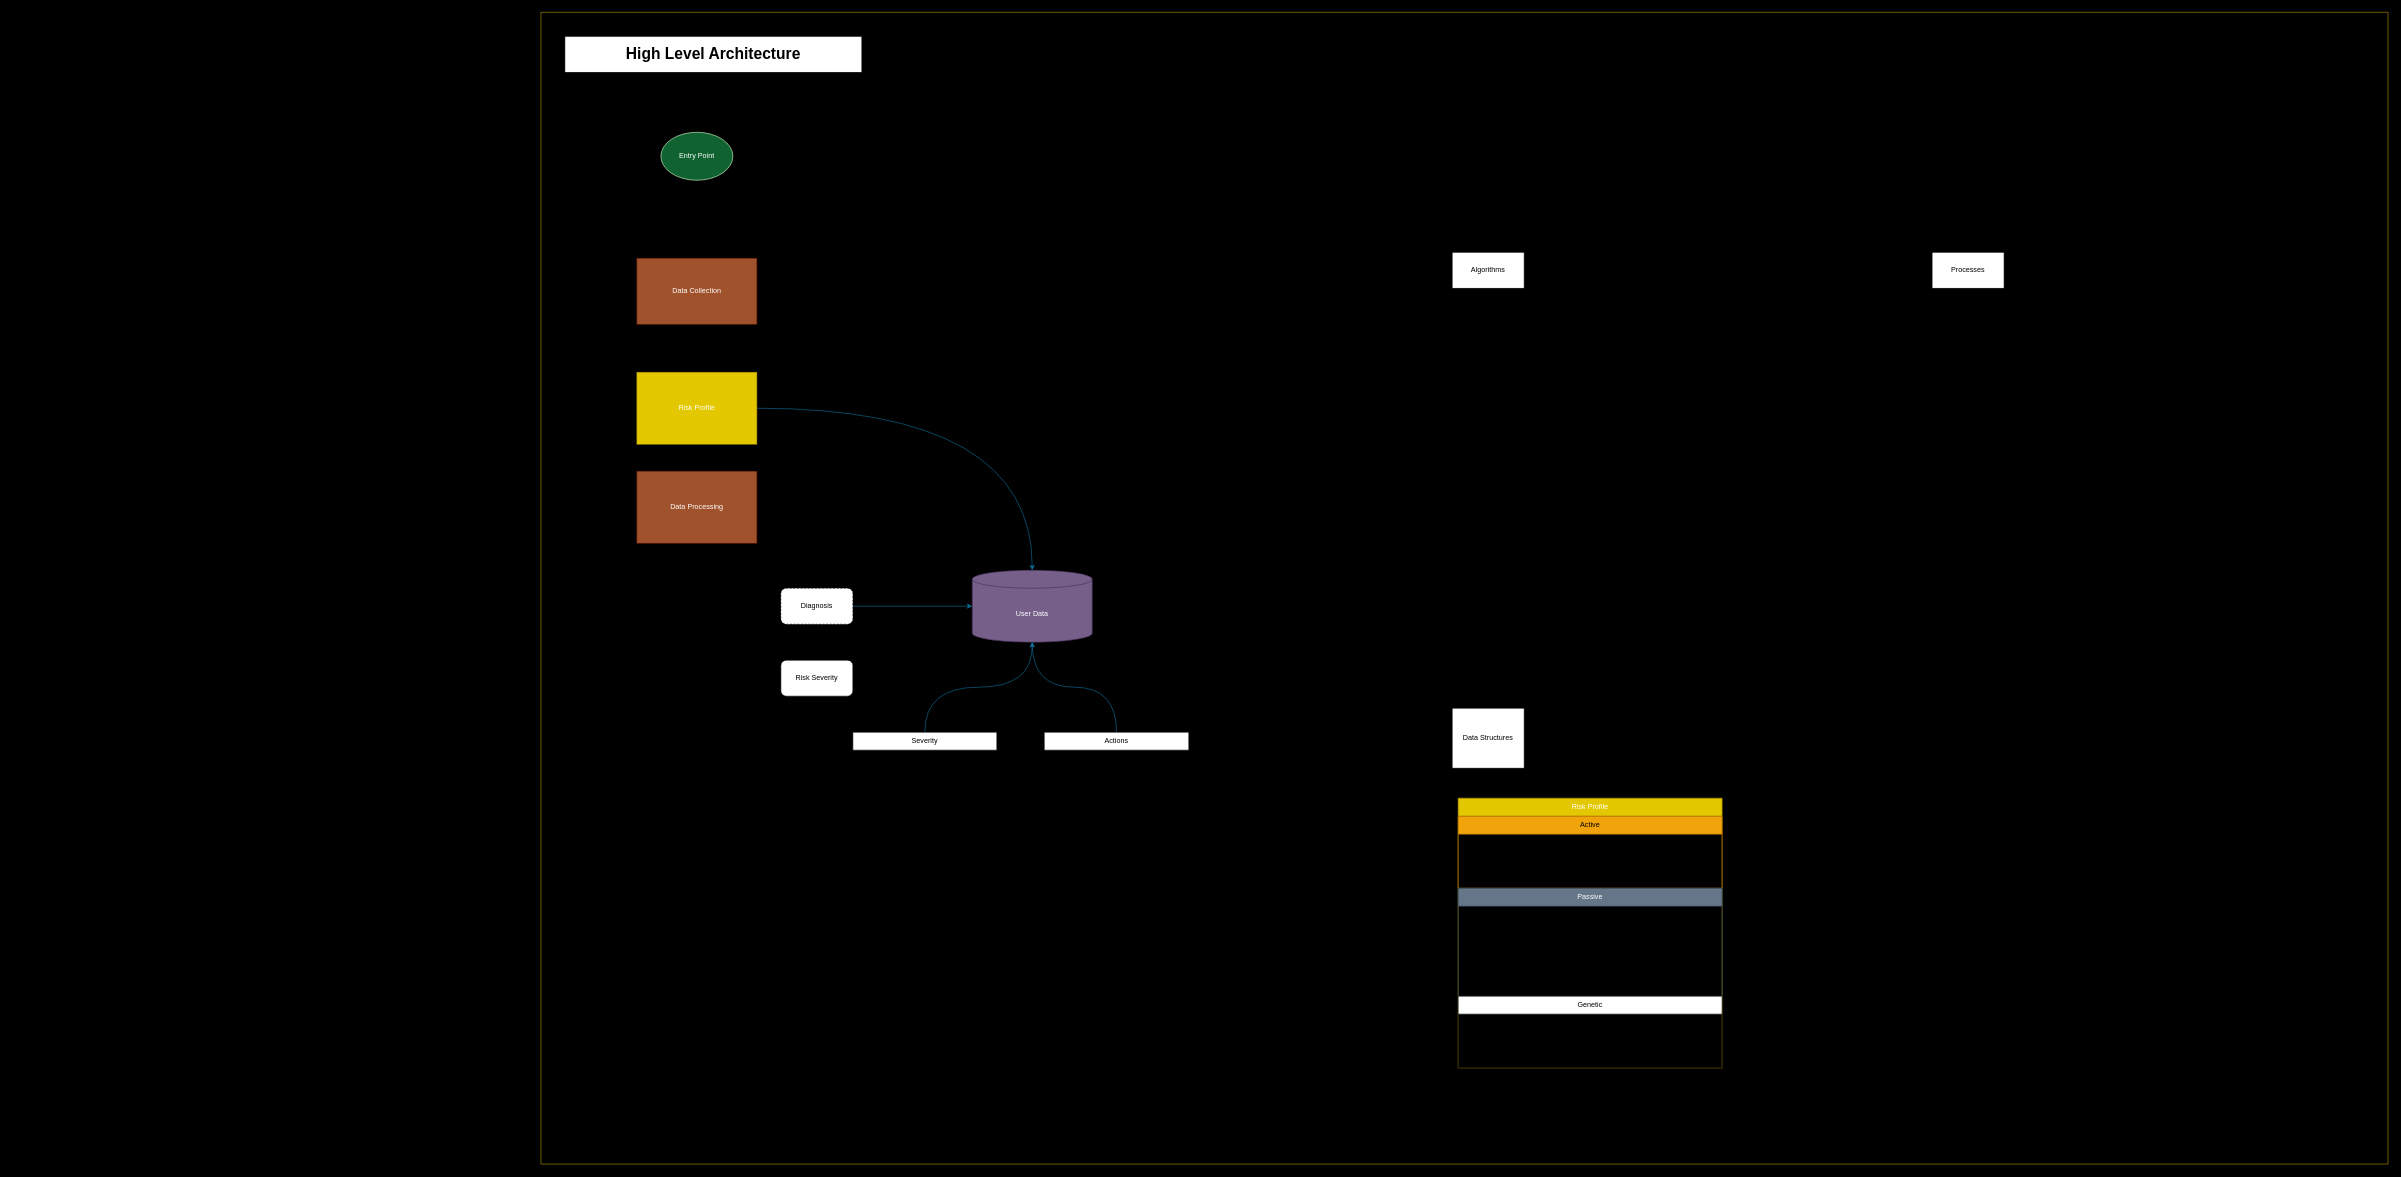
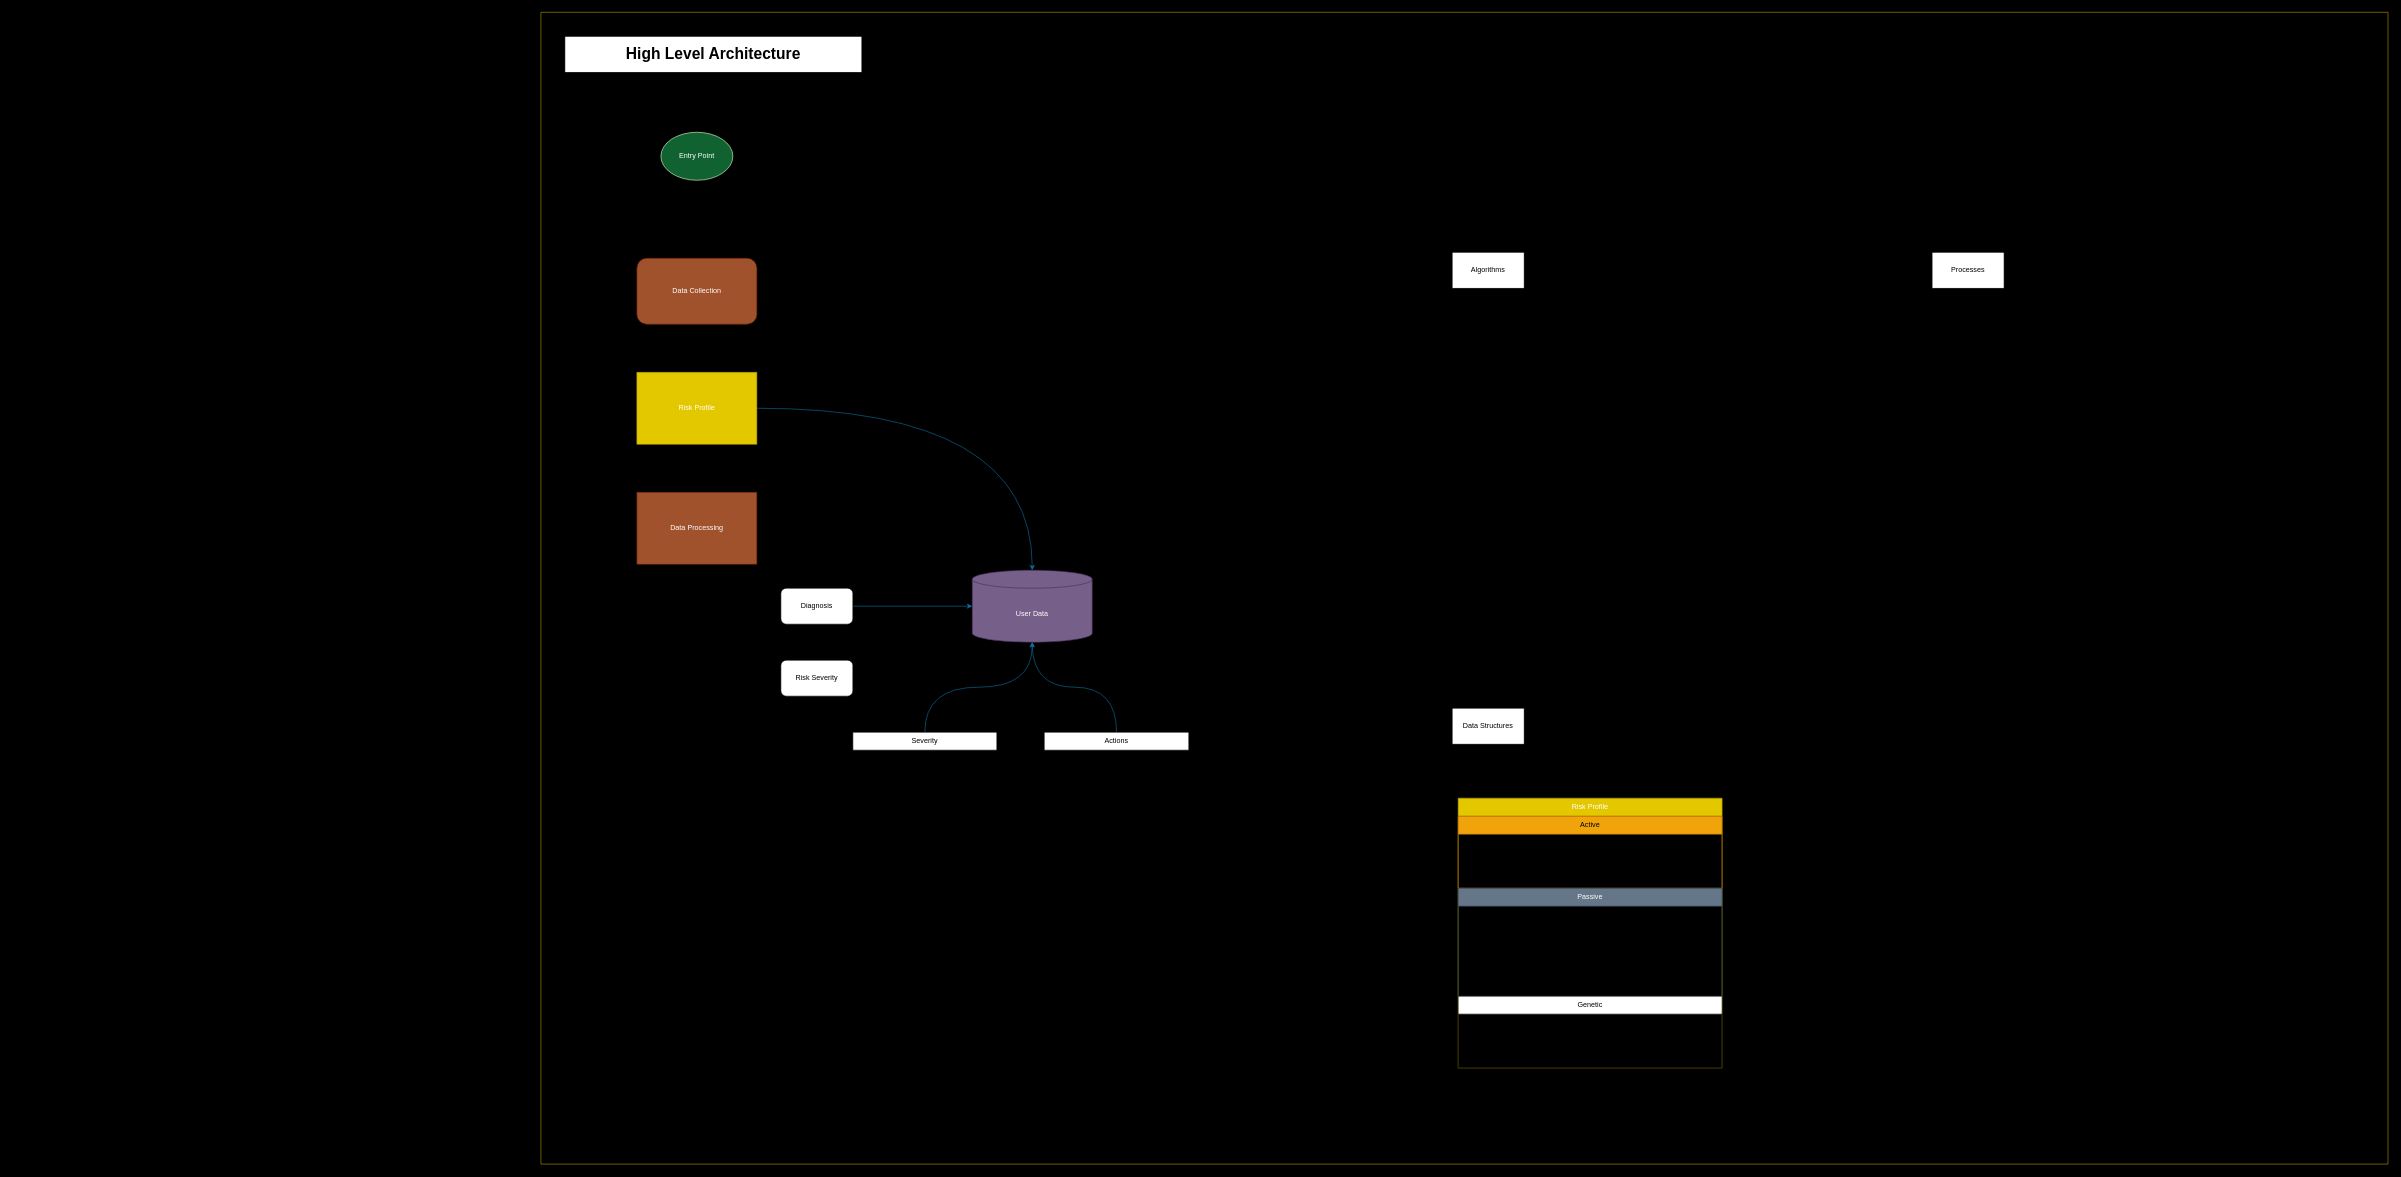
node "Data Collection": shape rectangle -> rounded rectangle
node "Data Processing": moved (697, 507) -> (697, 528)
node "Diagnosis": style dashed -> solid
node "Data Structures": size 72x60 -> 72x36
